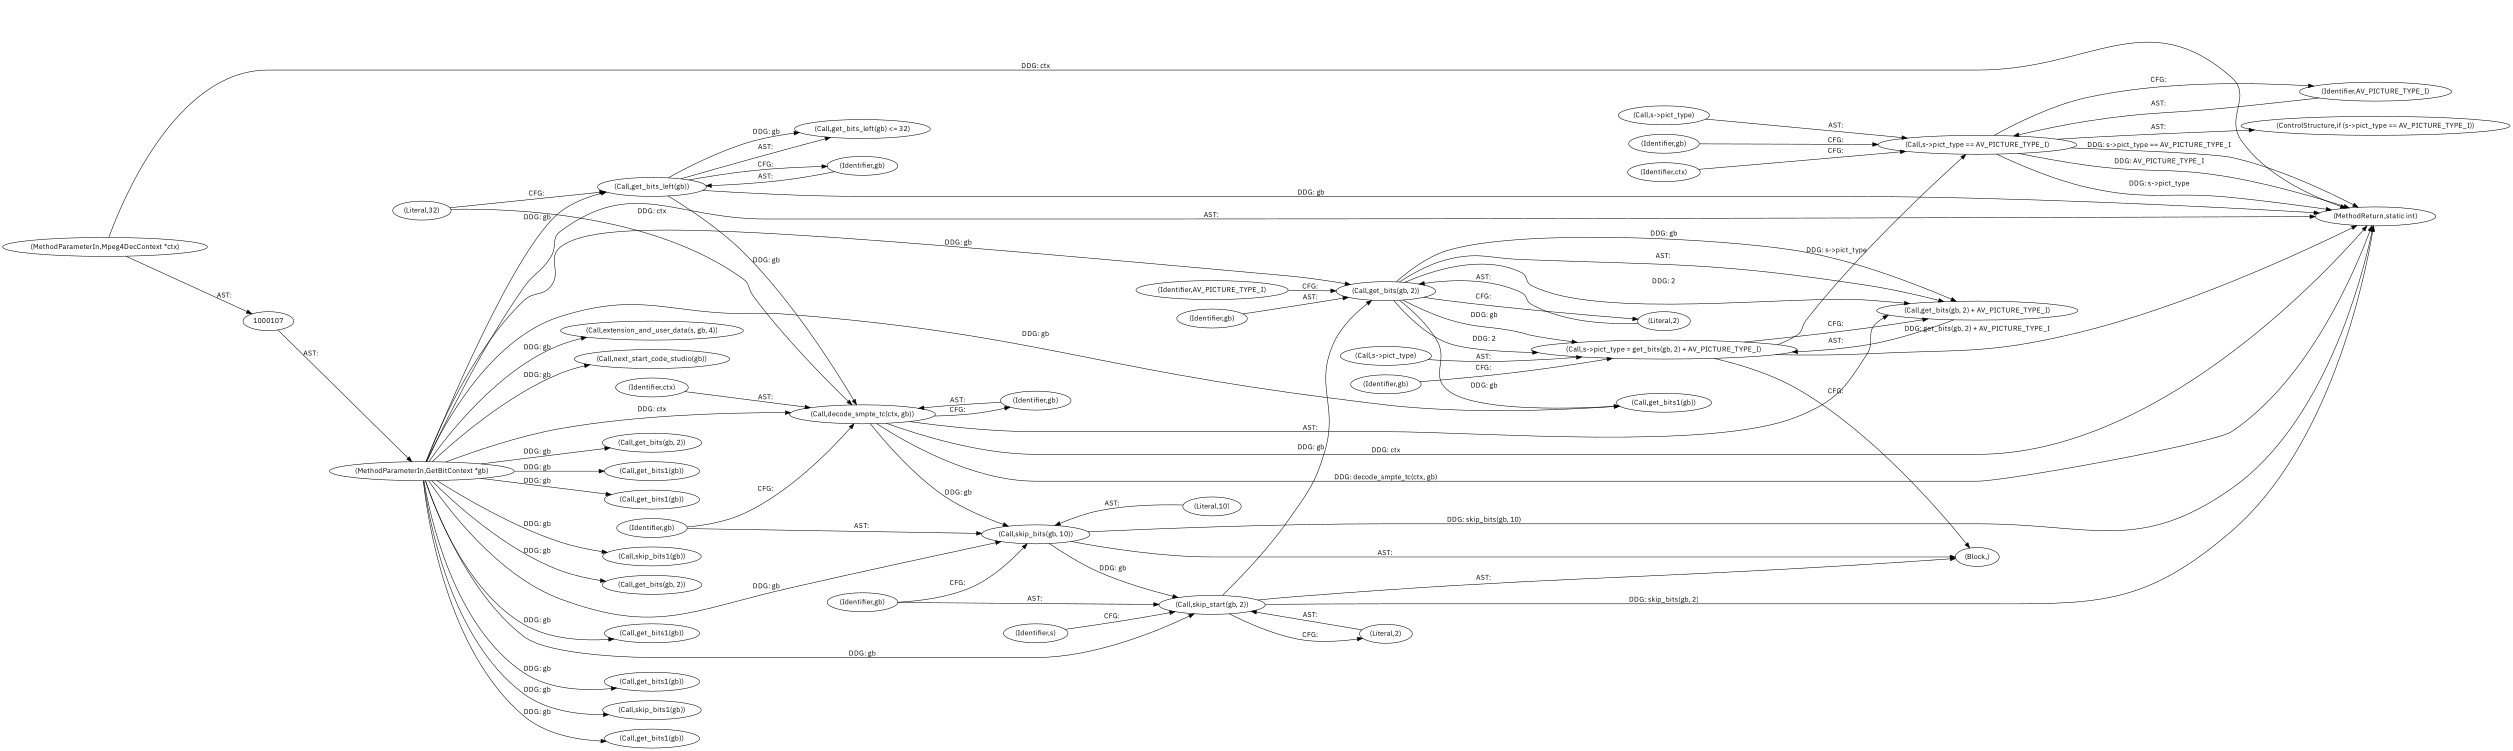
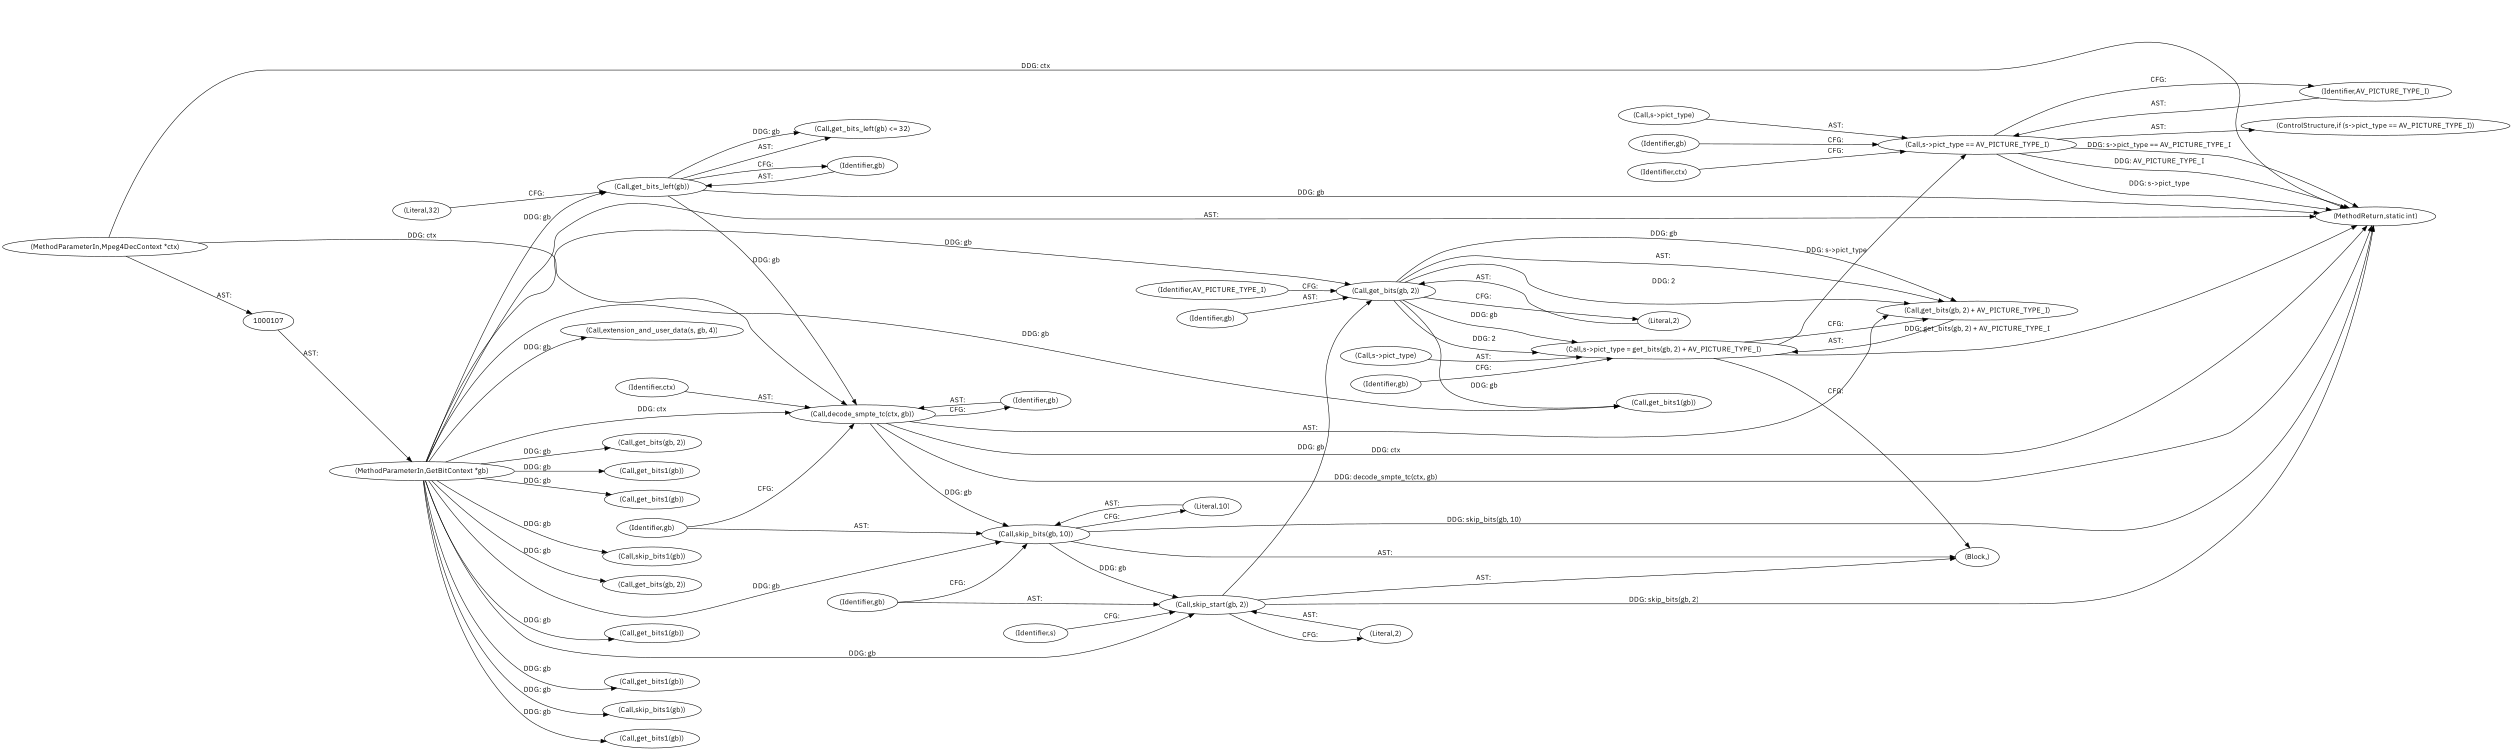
edge "(Literal,32)" -> "(Call,decode_smpte_tc(ctx, gb))": now "(MethodParameterIn,Mpeg4DecContext *ctx)" -> "(Call,decode_smpte_tc(ctx, gb))"
node "(Call,next_start_code_studio(gb))": removed
edge "(Call,skip_bits(gb, 10))" -> "(Literal,10)": added, label "CFG:"
